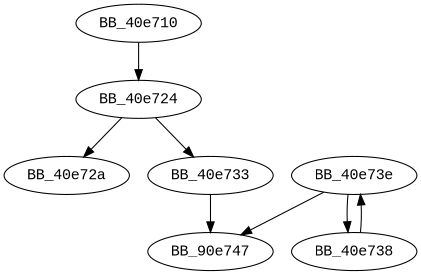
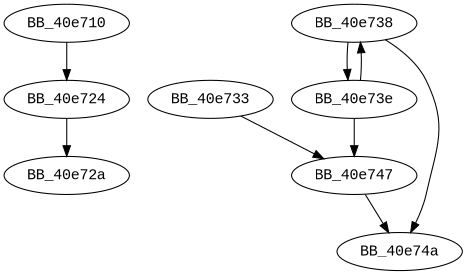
edge "BB_40e724" -> "BB_40e733": removed
node "BB_90e747": label "BB_90e747" -> "BB_40e747"
node "BB_40e74a": added
